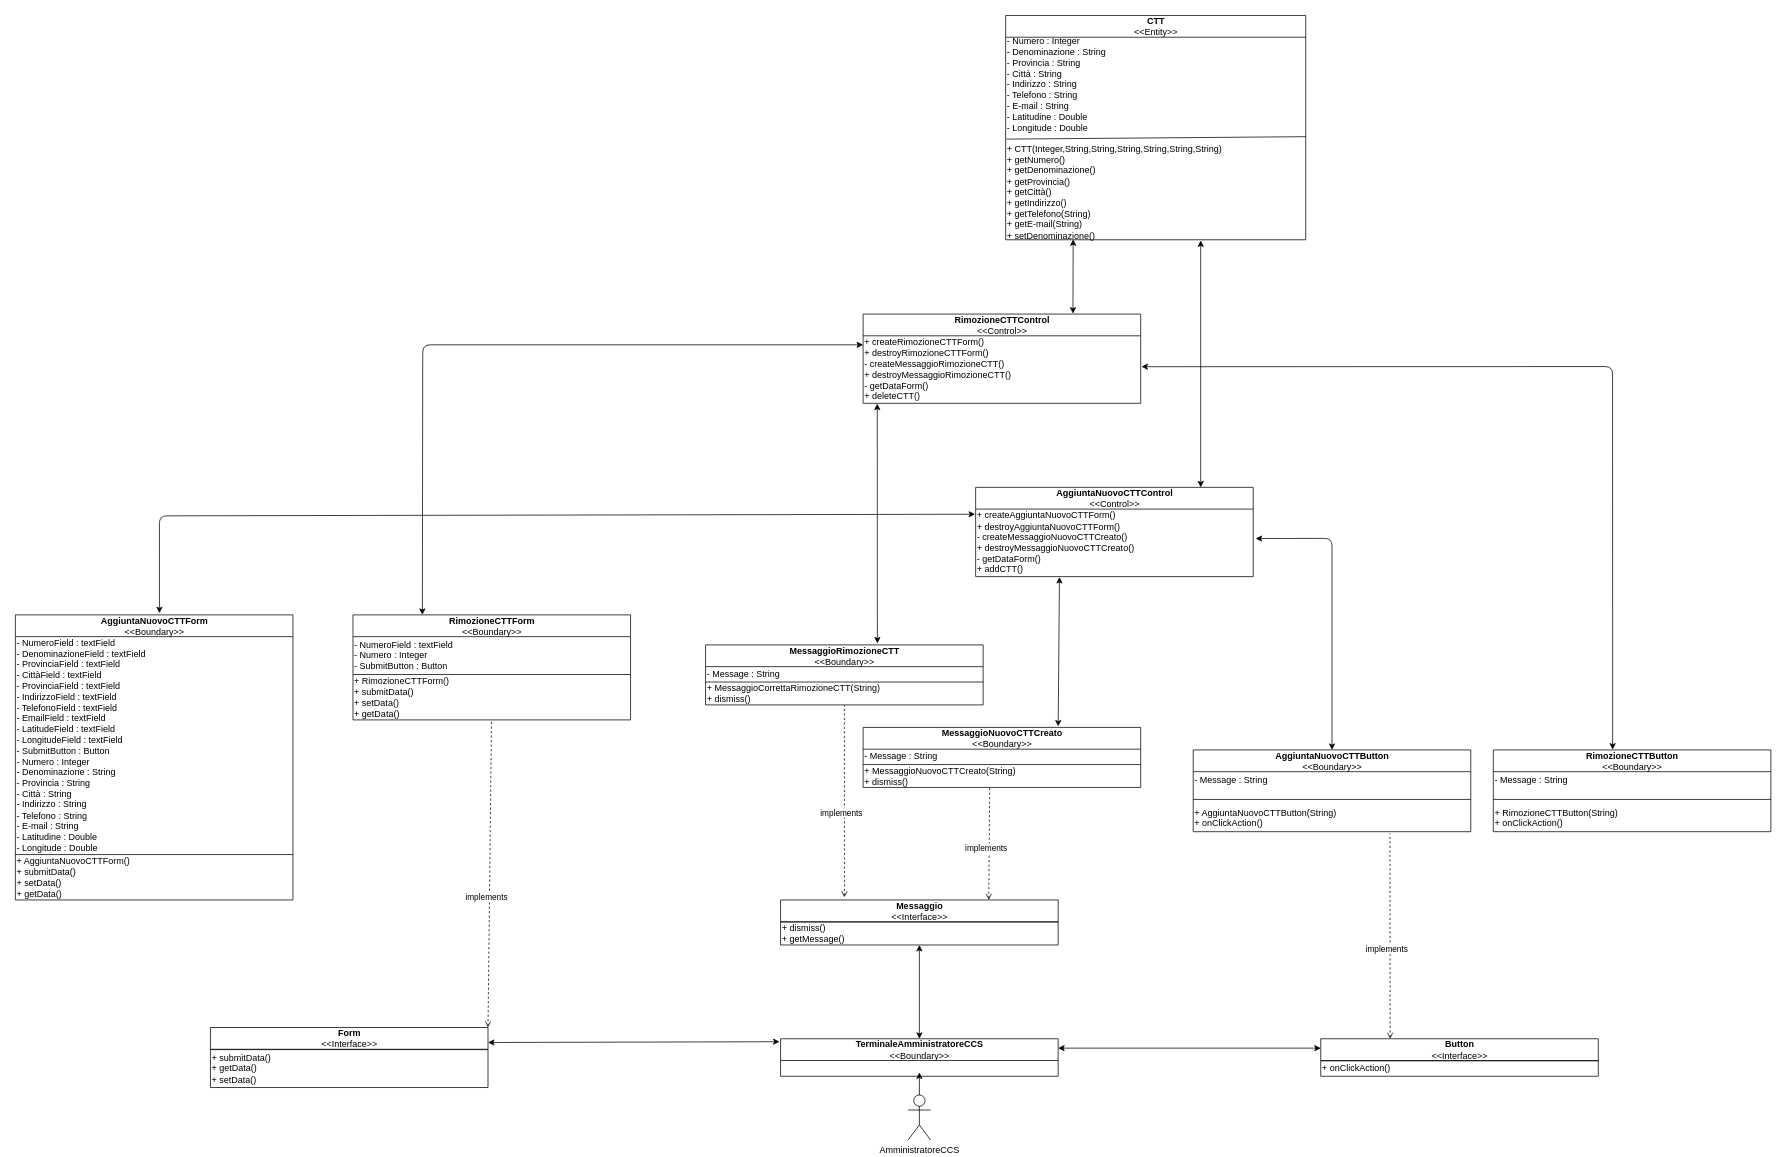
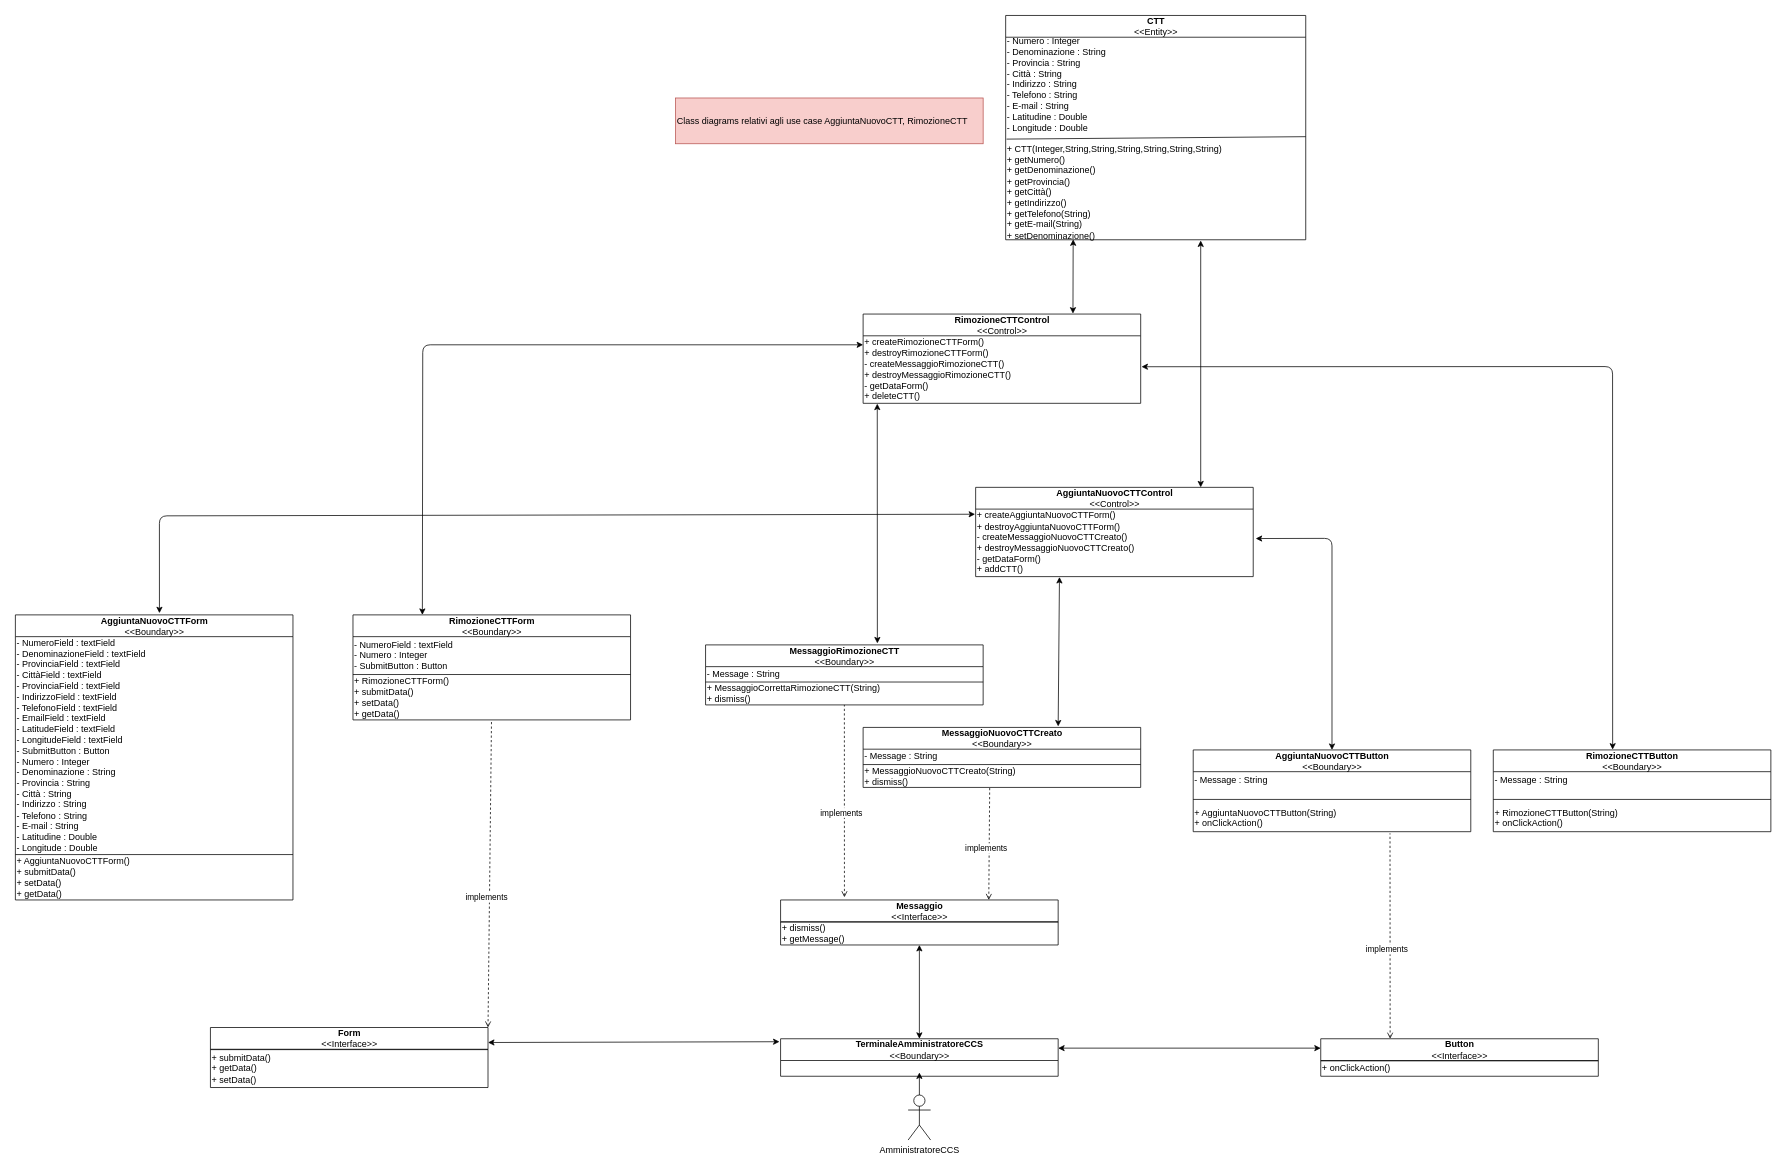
node "Class diagrams relativi agli use case AggiuntaNuovoCTT, RimozioneCTT": added
